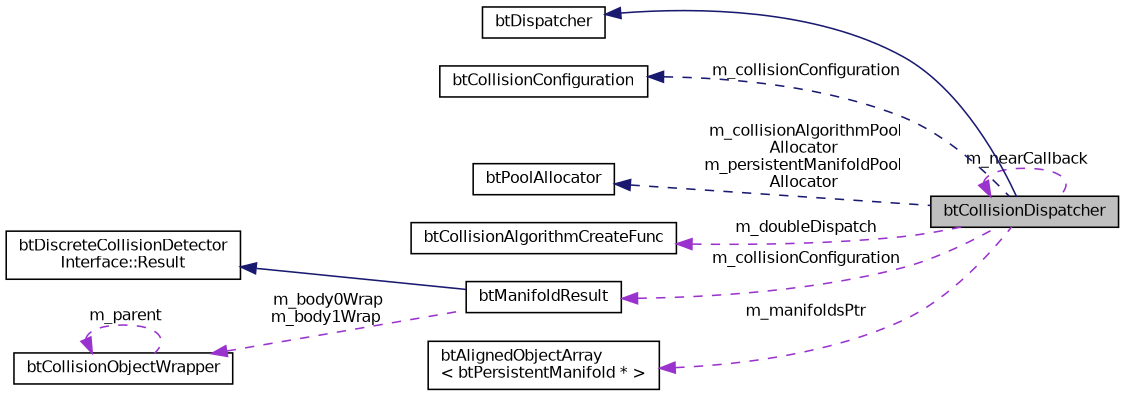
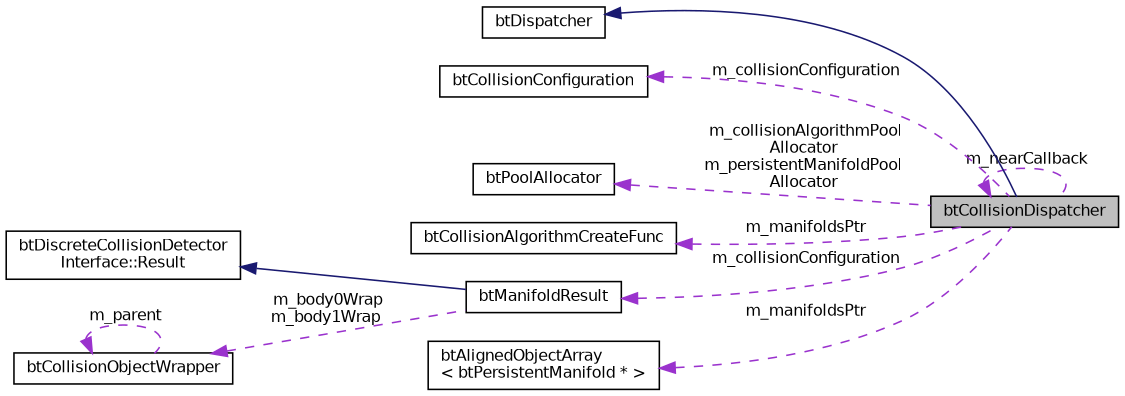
edge "btCollisionDispatcher" -> "btCollisionConfiguration": color midnightblue -> darkorchid3
edge "btCollisionDispatcher" -> "btPoolAllocator": color midnightblue -> darkorchid3
edge "btCollisionDispatcher" -> "btCollisionAlgorithmCreateFunc": label " m_doubleDispatch" -> " m_manifoldsPtr"
